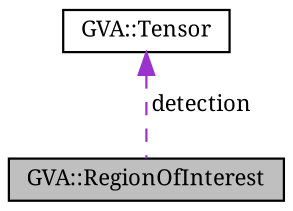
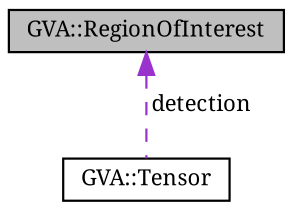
edge "GVA::RegionOfInterest" -> "GVA::Tensor": reversed
